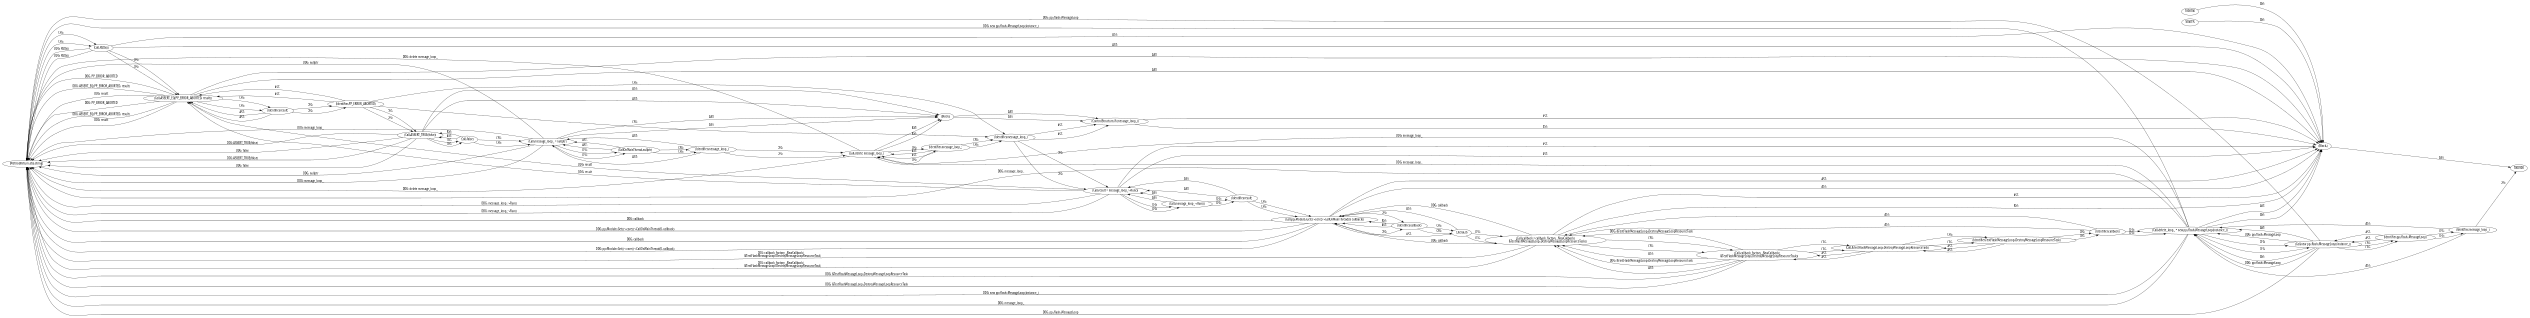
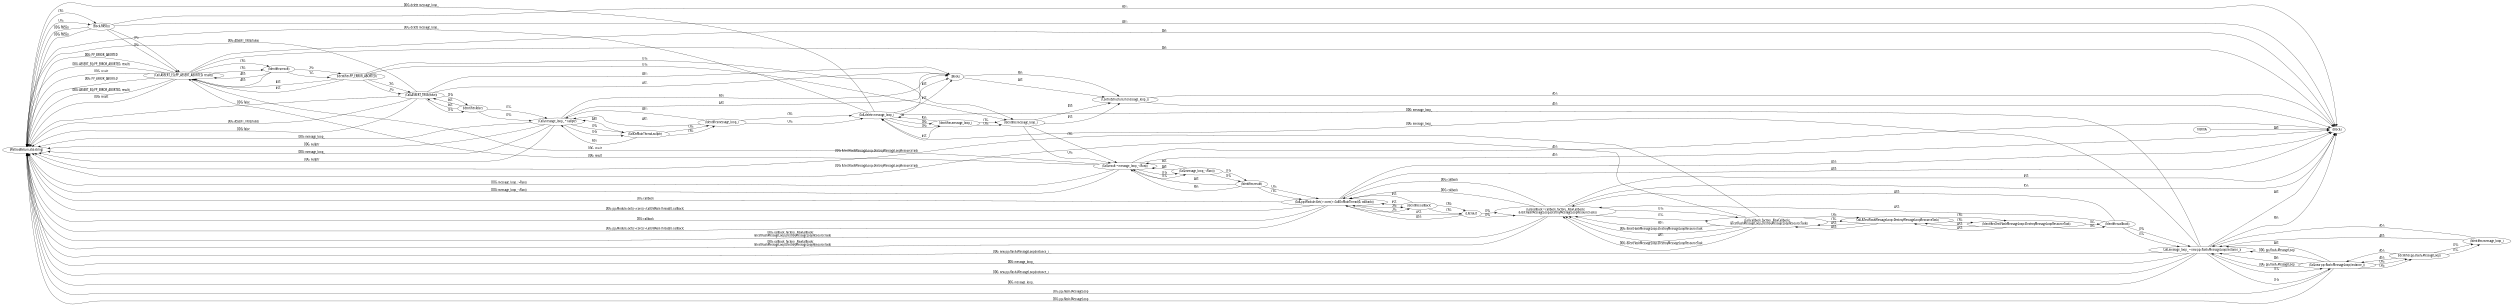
node "1000115": removed
node "(Call,PASS())": label "(Call,PASS())" -> "(Block,PASS())"
node "(Call,ASSERT_EQ(PP_ERROR_ABORTED, result))": label "(Call,ASSERT_EQ(PP_ERROR_ABORTED, result))" -> "(Call,ASSERT_EQ(PP_ASSERT_ABORTED, result))"
node "(Call,false)": label "(Call,false)" -> "(Identifier,false)"
node "1000100": removed
node "(Call,delete_loop_ = new pp::flash::MessageLoop(instance_))": label "(Call,delete_loop_ = new pp::flash::MessageLoop(instance_))" -> "(Call,message_loop_ = new pp::flash::MessageLoop(instance_))"
